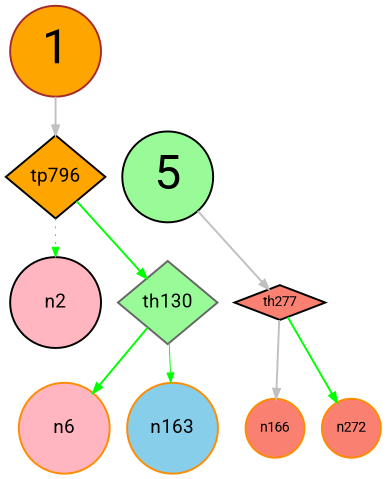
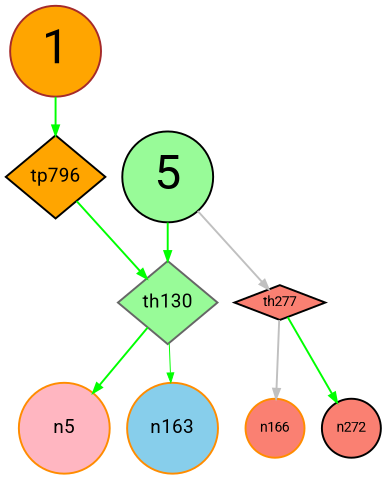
edge "1" -> "tp796": color gray -> green
edge "5" -> "th130": added
node "n2": removed
node "n6": label "n6" -> "n5"
node "n272": color darkorange -> black
